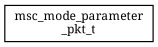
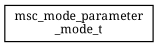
node "msc_mode_parameter _pkt_t": label "msc_mode_parameter _pkt_t" -> "msc_mode_parameter _mode_t"
